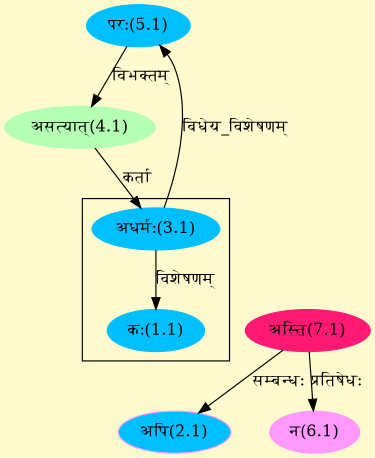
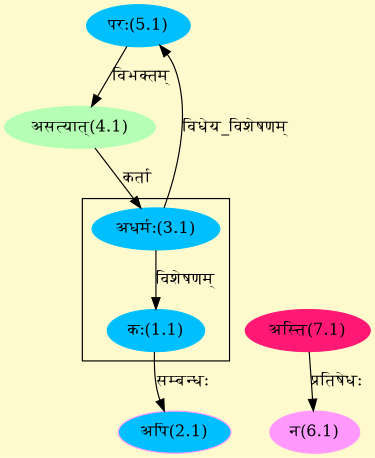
edge "अस्ति(7.1)" -> "अपि(2.1)": now "कः(1.1)" -> "अपि(2.1)"
